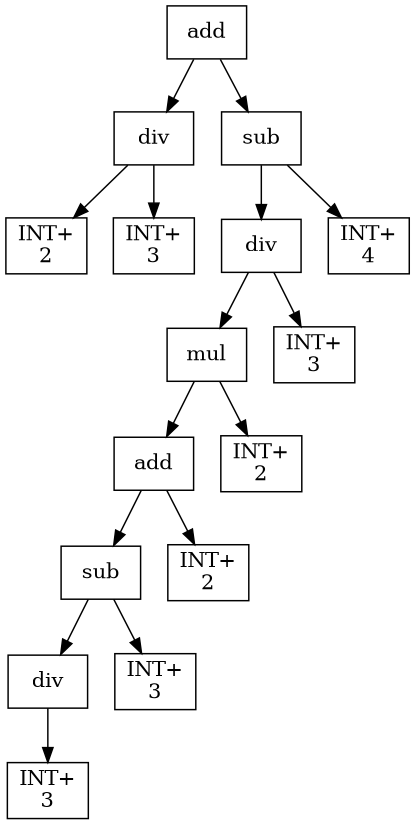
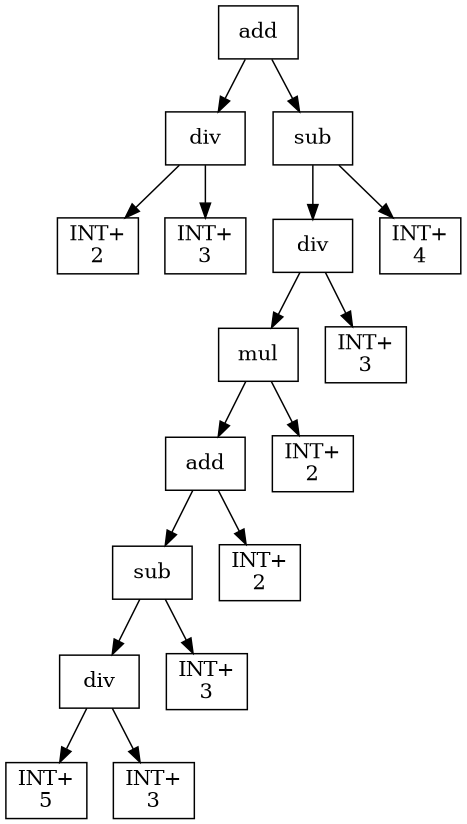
node "INT+ 5": added
